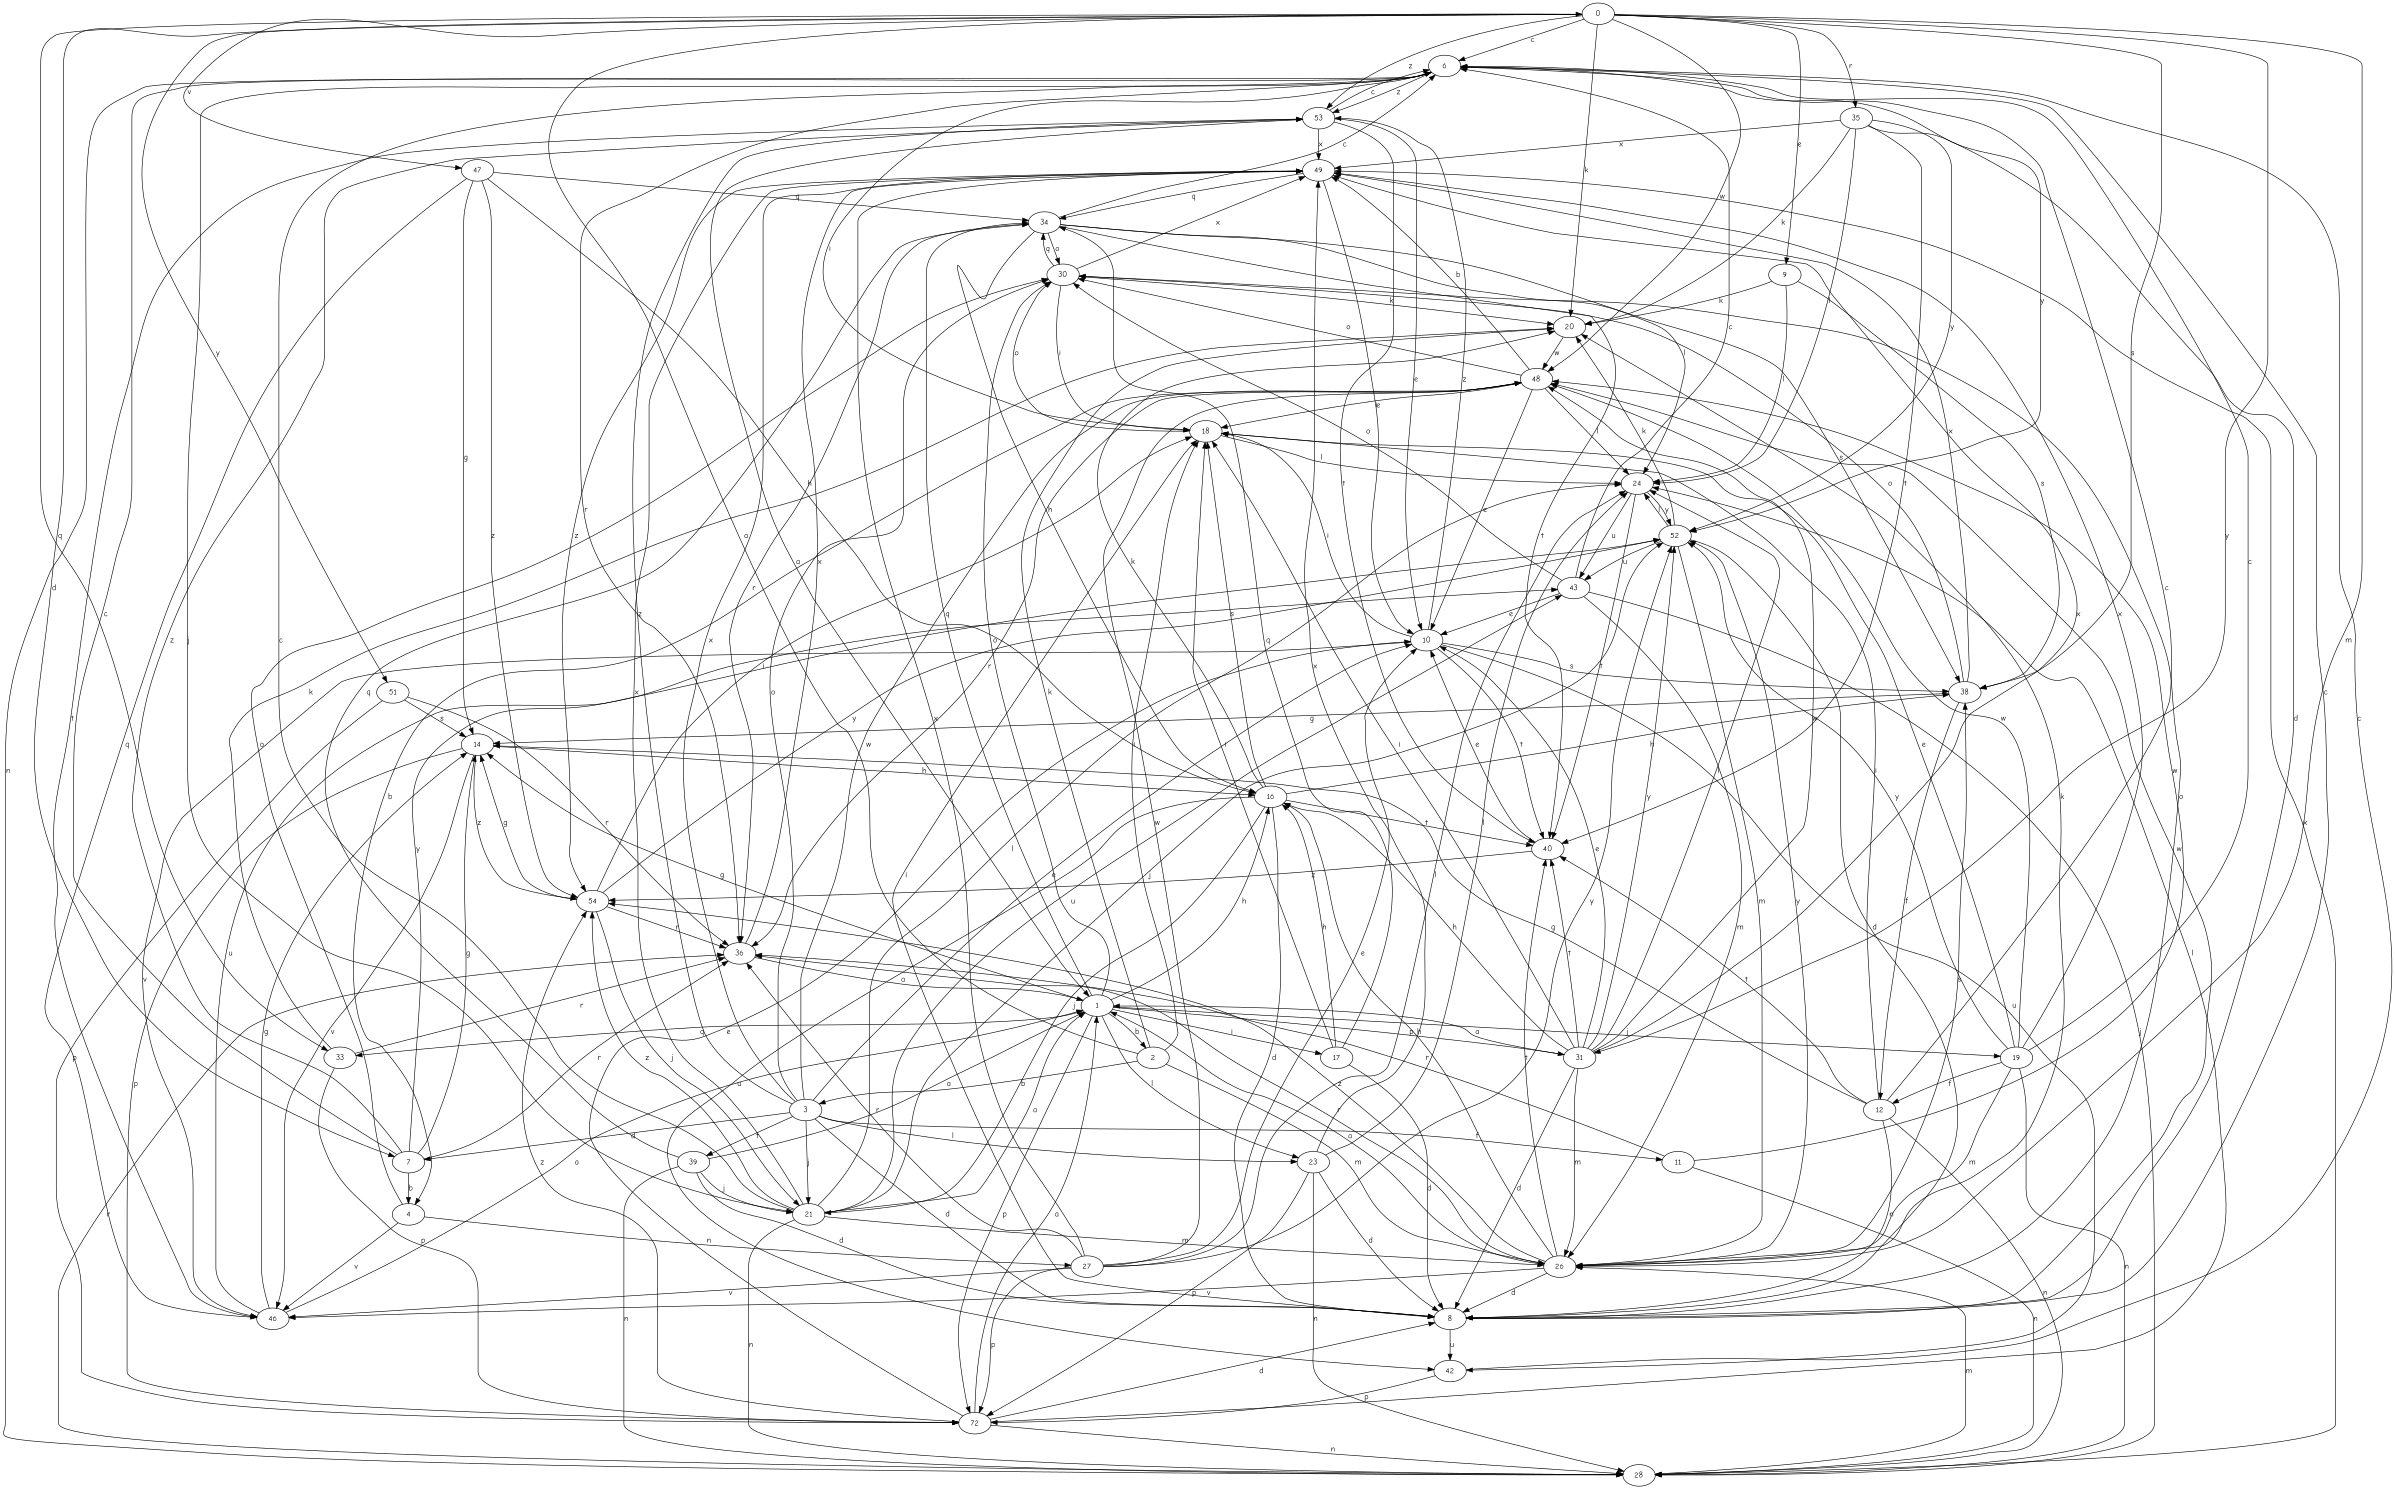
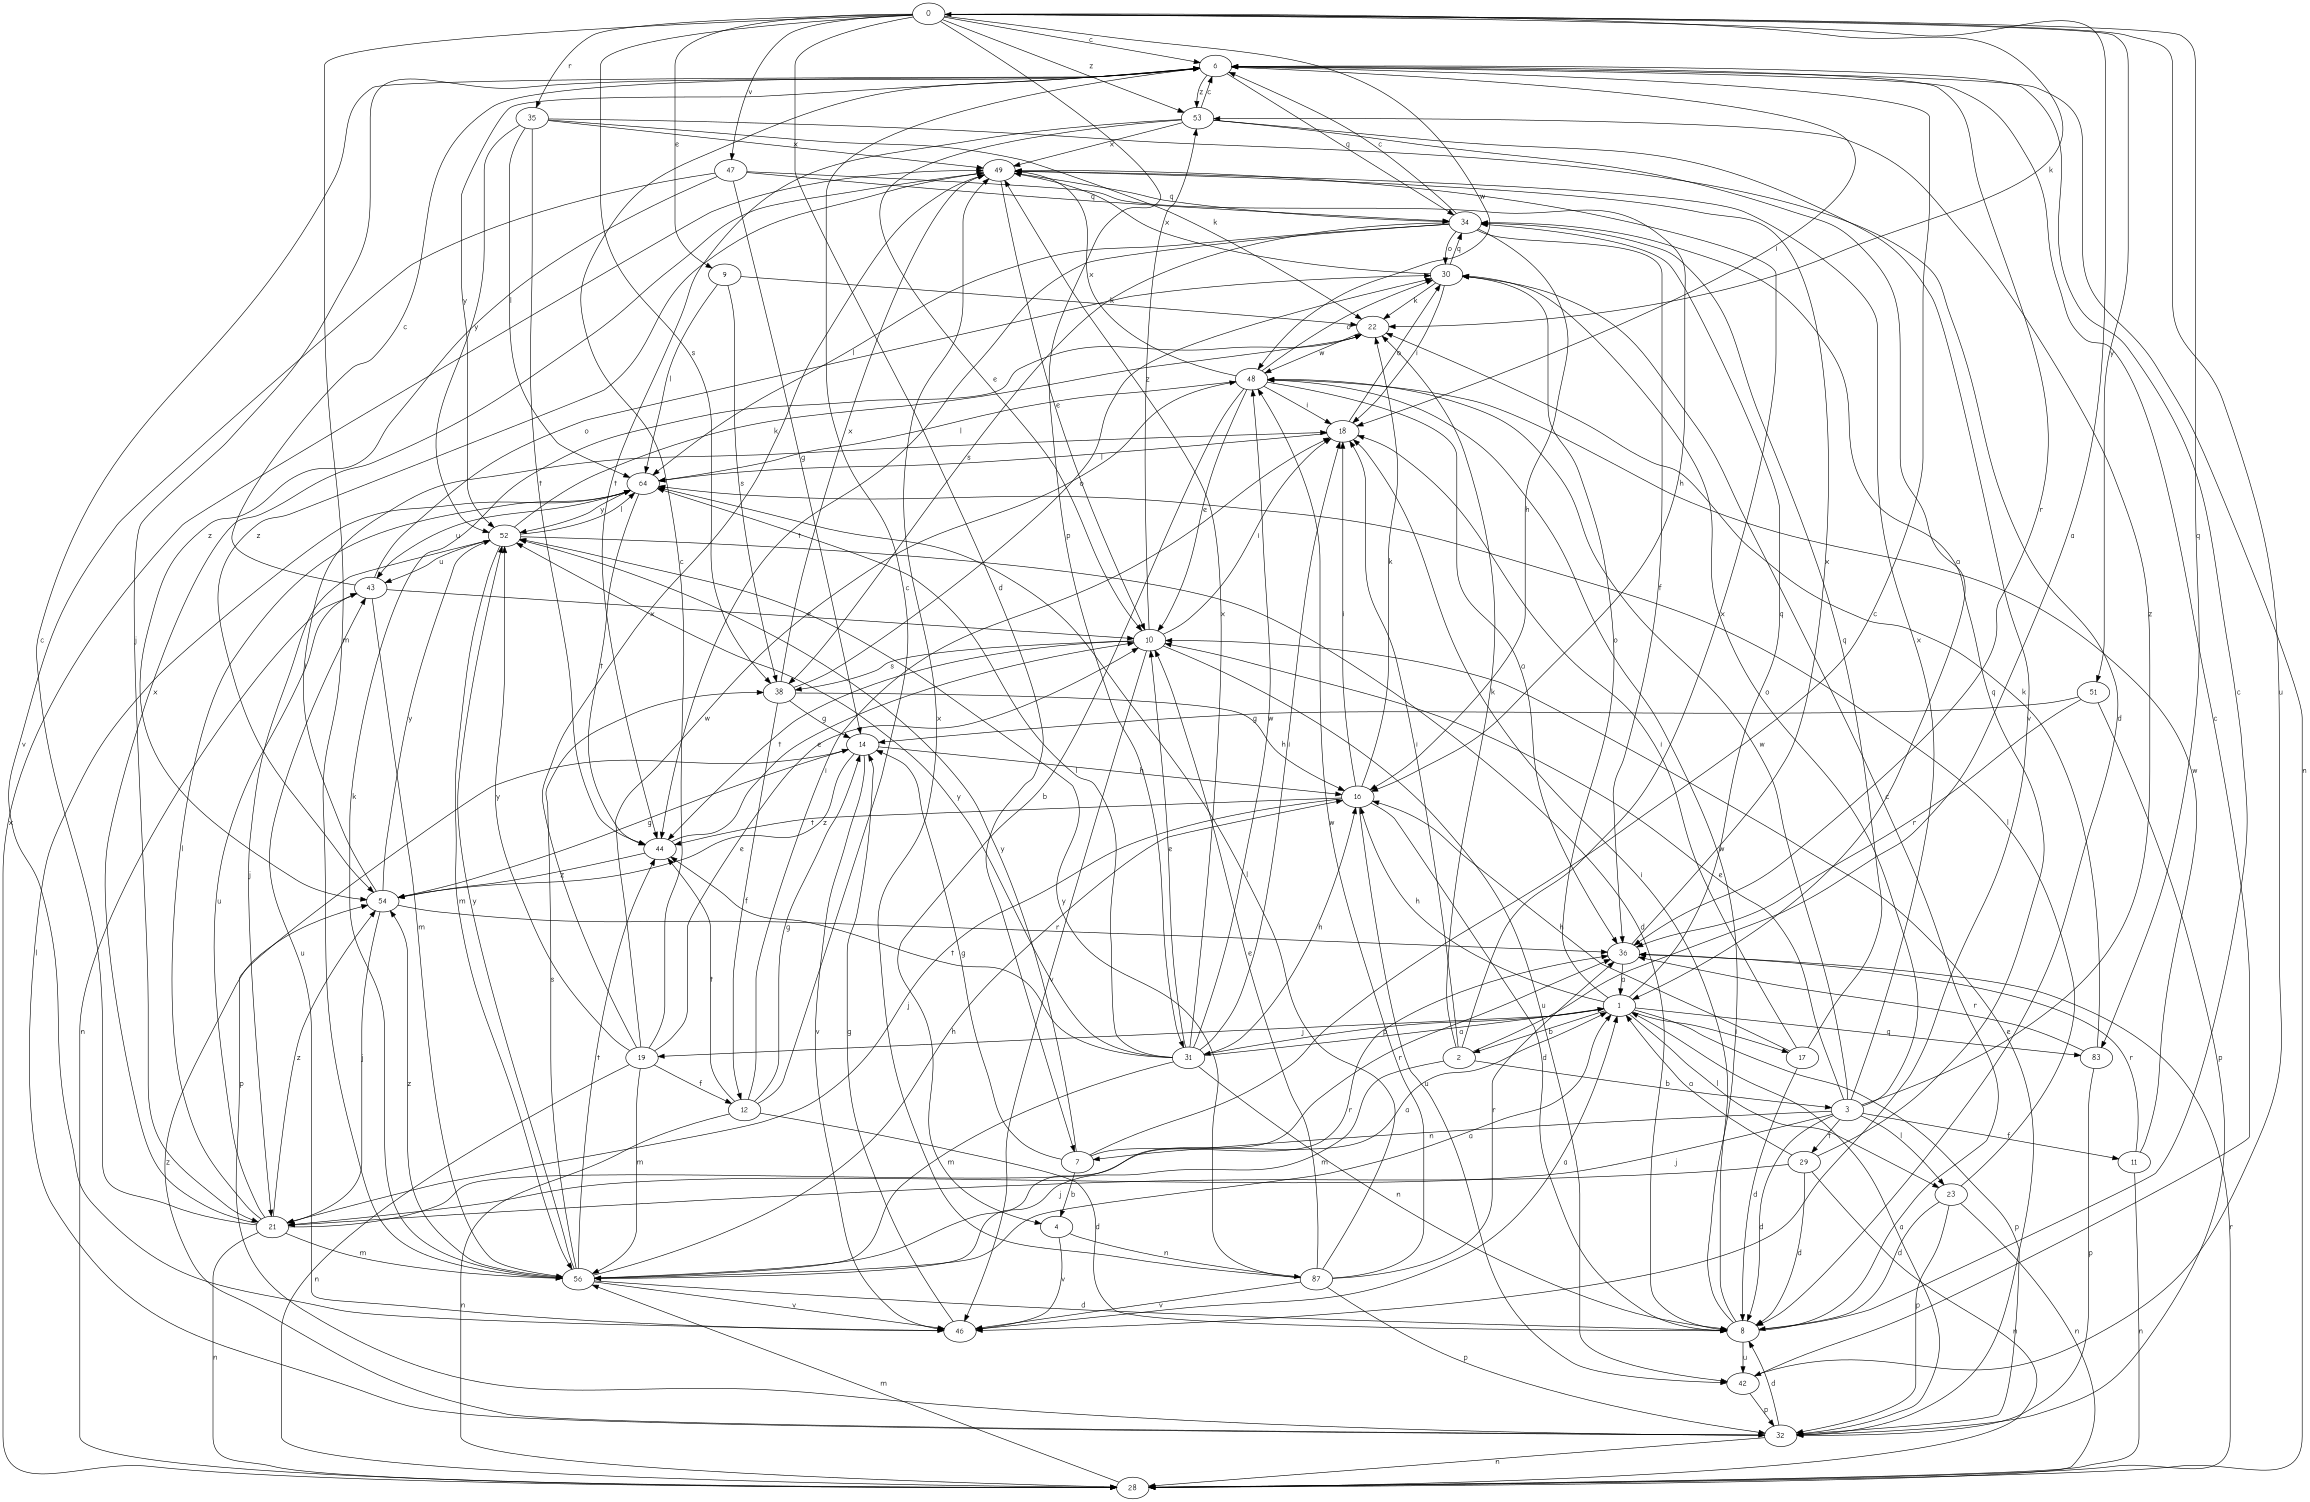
edge "6" -> "34": added, label "q"
edge "7" -> "53": removed, label "z"
edge "48" -> "49": label "b" -> "x"
edge "0" -> "42": added, label "u"
node "20": label "20" -> "22"
node "24": label "24" -> "64"
edge "0" -> "31": label "y" -> "p"
edge "19" -> "18": now "19" -> "10"
edge "34" -> "36": label "r" -> "f"
edge "4" -> "30": removed, label "o"
edge "16" -> "18": label "s" -> "i"
edge "48" -> "36": label "r" -> "a"
edge "23" -> "49": now "2" -> "49"
edge "53" -> "46": label "t" -> "v"
edge "51" -> "14": label "s" -> "g"
edge "16" -> "38": reversed
edge "47" -> "46": label "q" -> "v"
edge "8" -> "30": label "o" -> "c"
edge "21" -> "52": reversed
node "40": label "40" -> "44"
edge "1" -> "14": removed, label "g"
edge "43" -> "28": label "j" -> "n"
node "33": label "33" -> "83"
edge "3" -> "7": label "d" -> "n"
node "39": label "39" -> "29"
edge "31" -> "8": label "d" -> "n"
edge "12" -> "8": label "n" -> "d"
node "27": label "27" -> "87"
node "26": label "26" -> "56"
node "72": label "72" -> "32"
